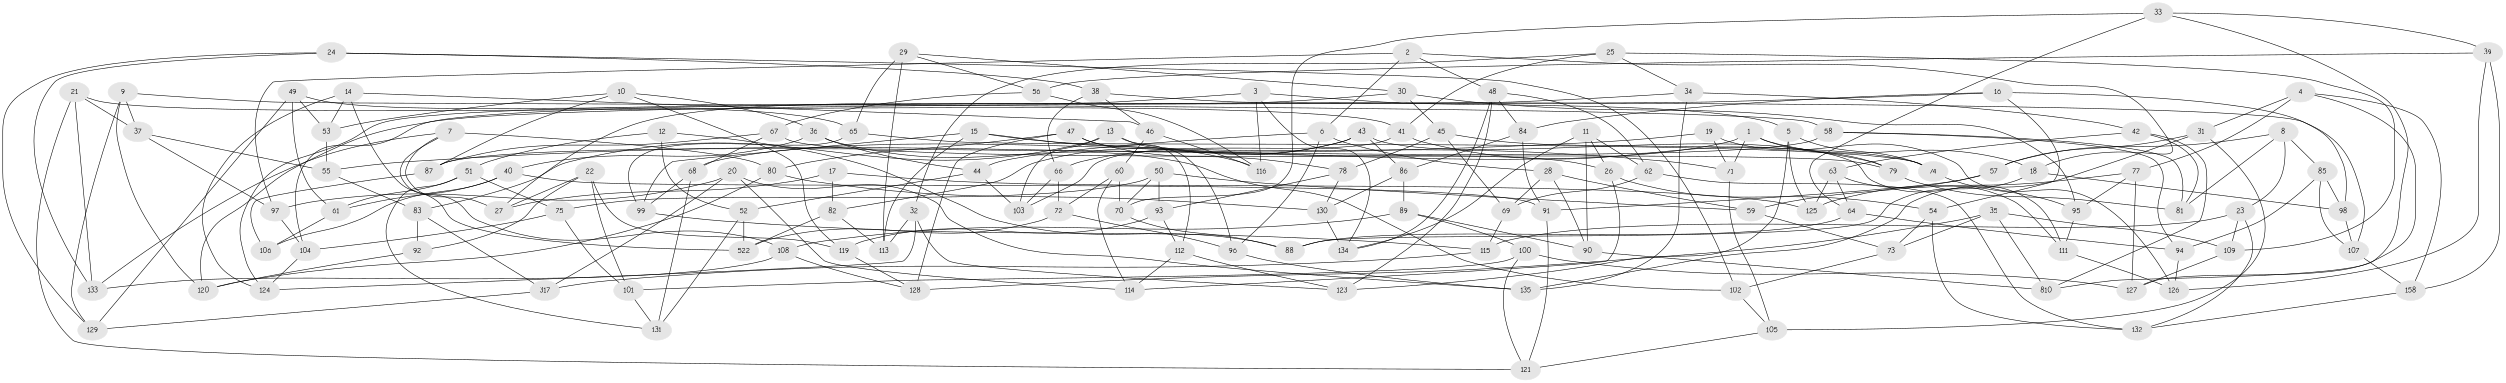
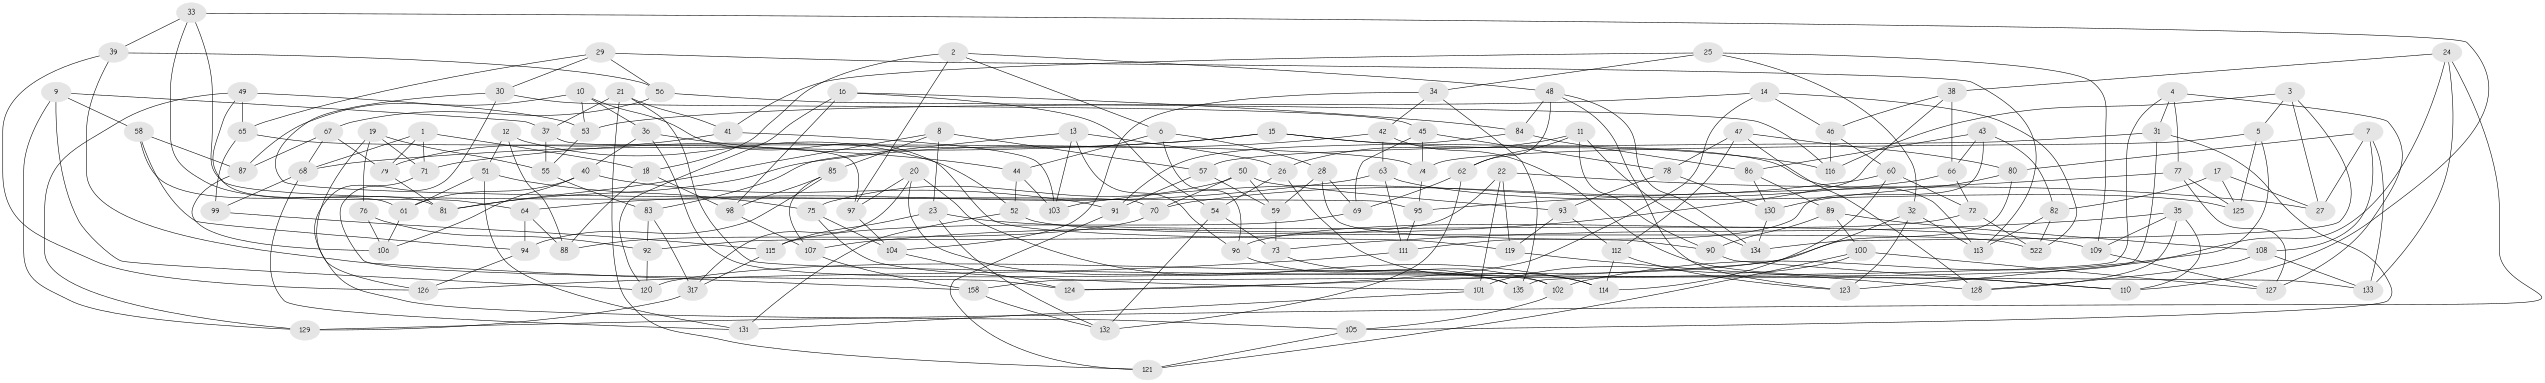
edge "15" -- "99": now "15" -- "68"
node "76": added
node "810": label "810" -> "110"
